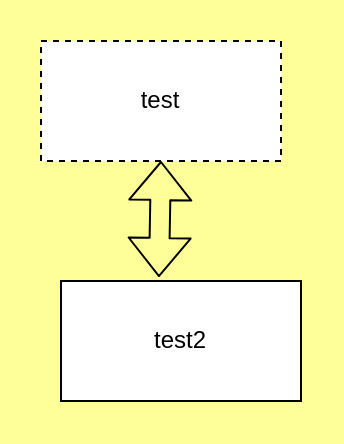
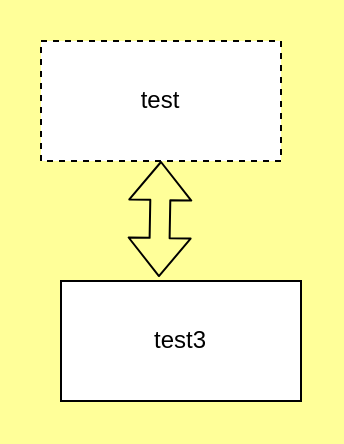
node "test2": label "test2" -> "test3"
